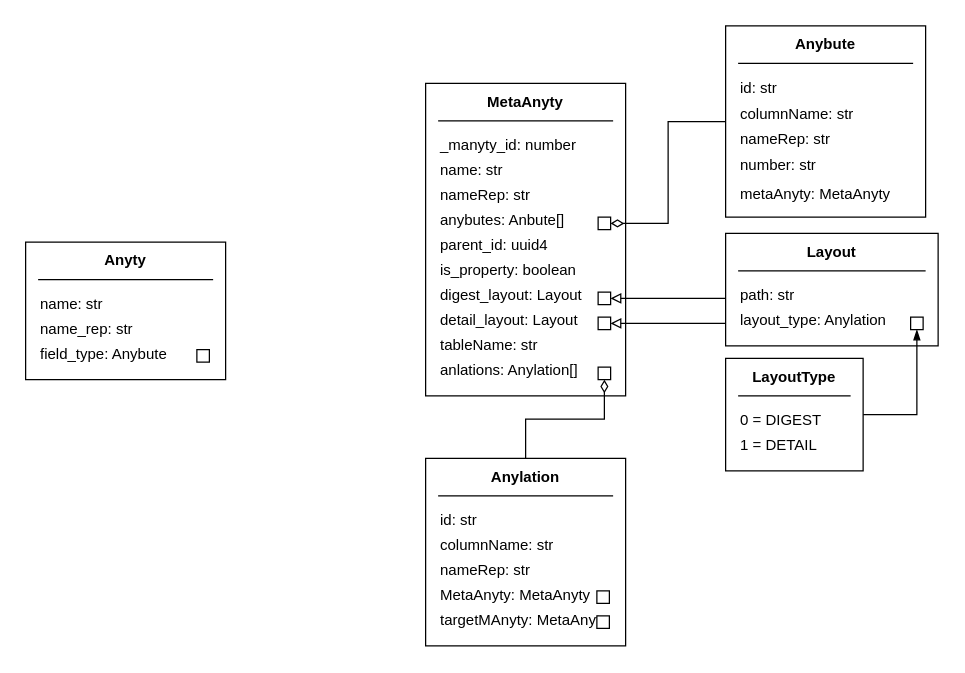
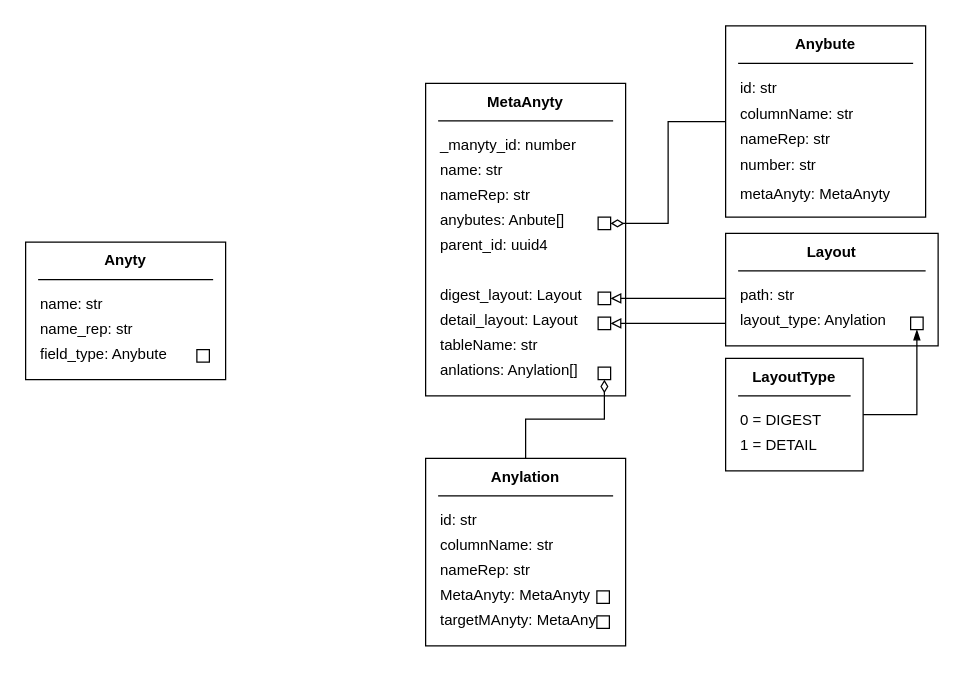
node "is_property: boolean": removed
